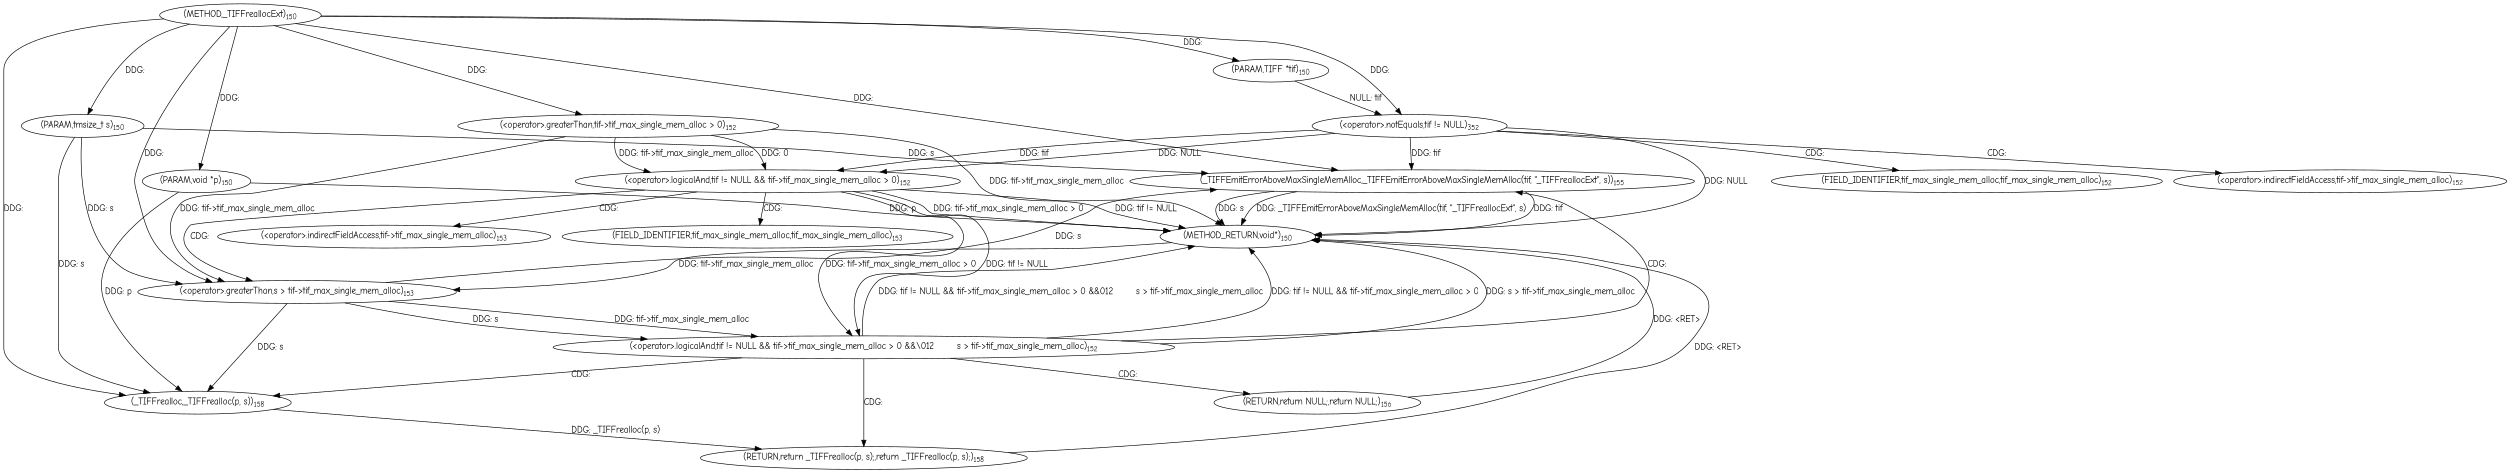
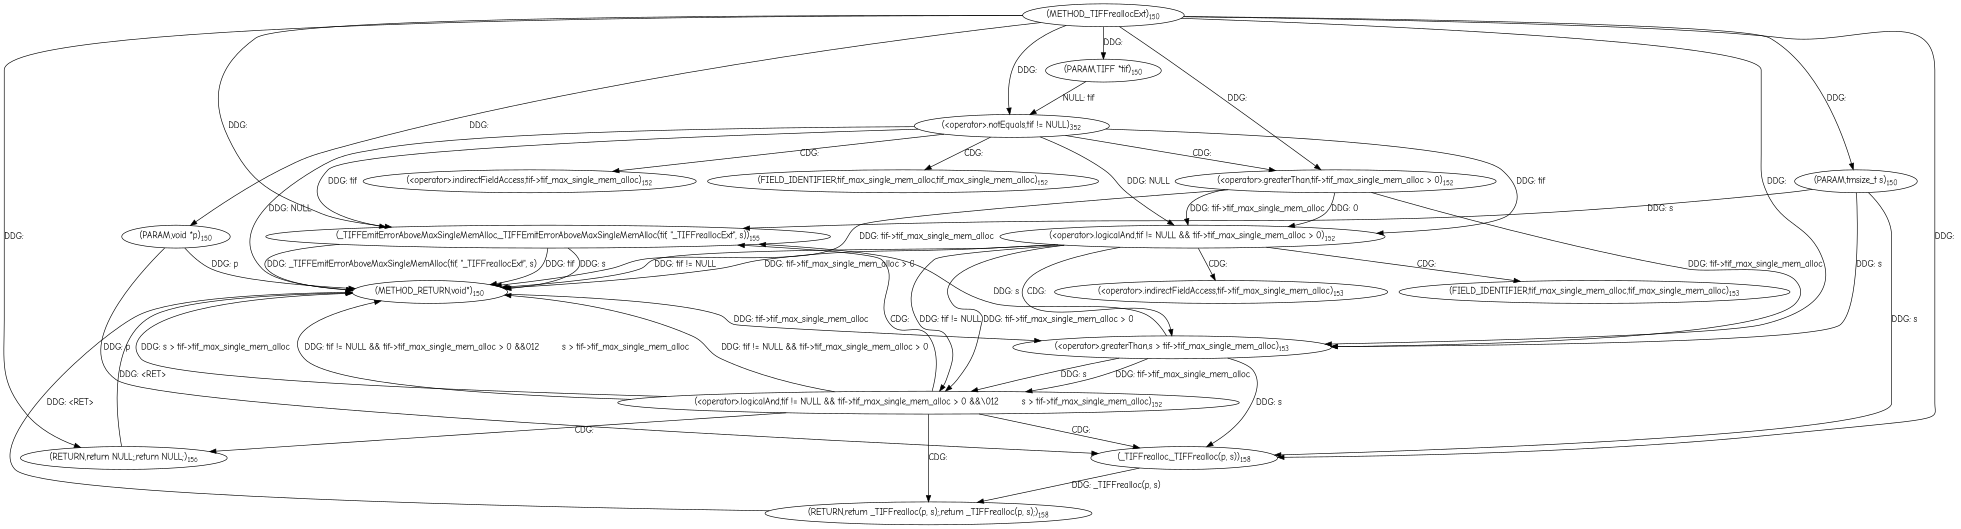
edge "(METHOD,_TIFFreallocExt)" -> "(RETURN,return NULL;,return NULL;)": added, label "DDG:"
edge "(<operator>.notEquals,tif != NULL)" -> "(<operator>.greaterThan,tif->tif_max_single_mem_alloc > 0)": added, label "CDG:"
